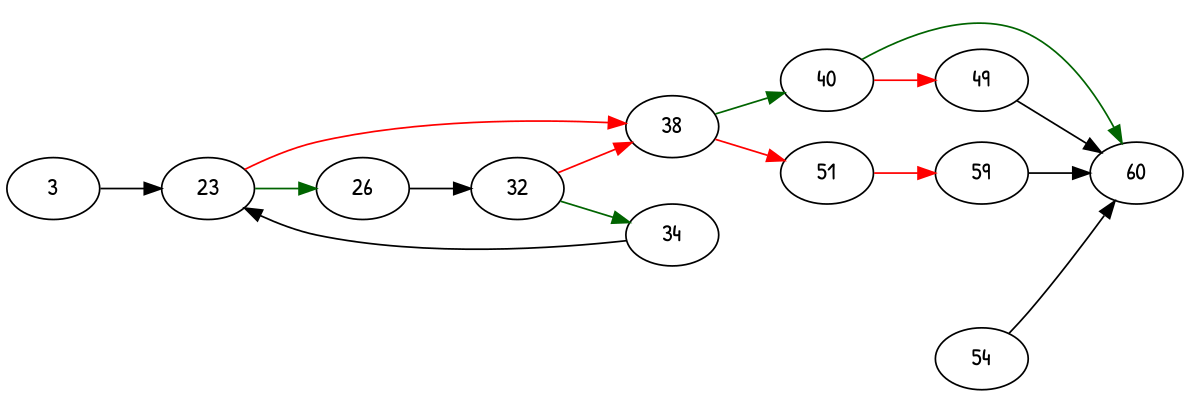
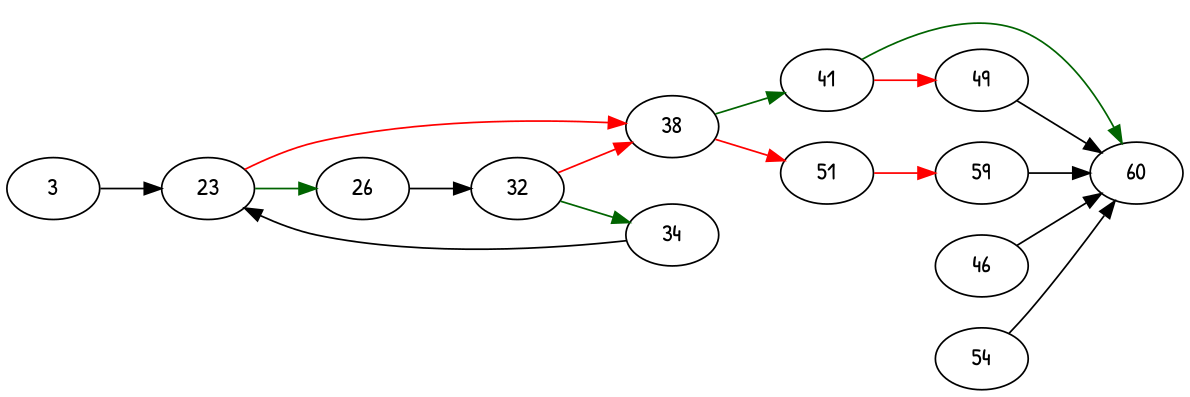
node "40": label "40" -> "41"
node "46": added
